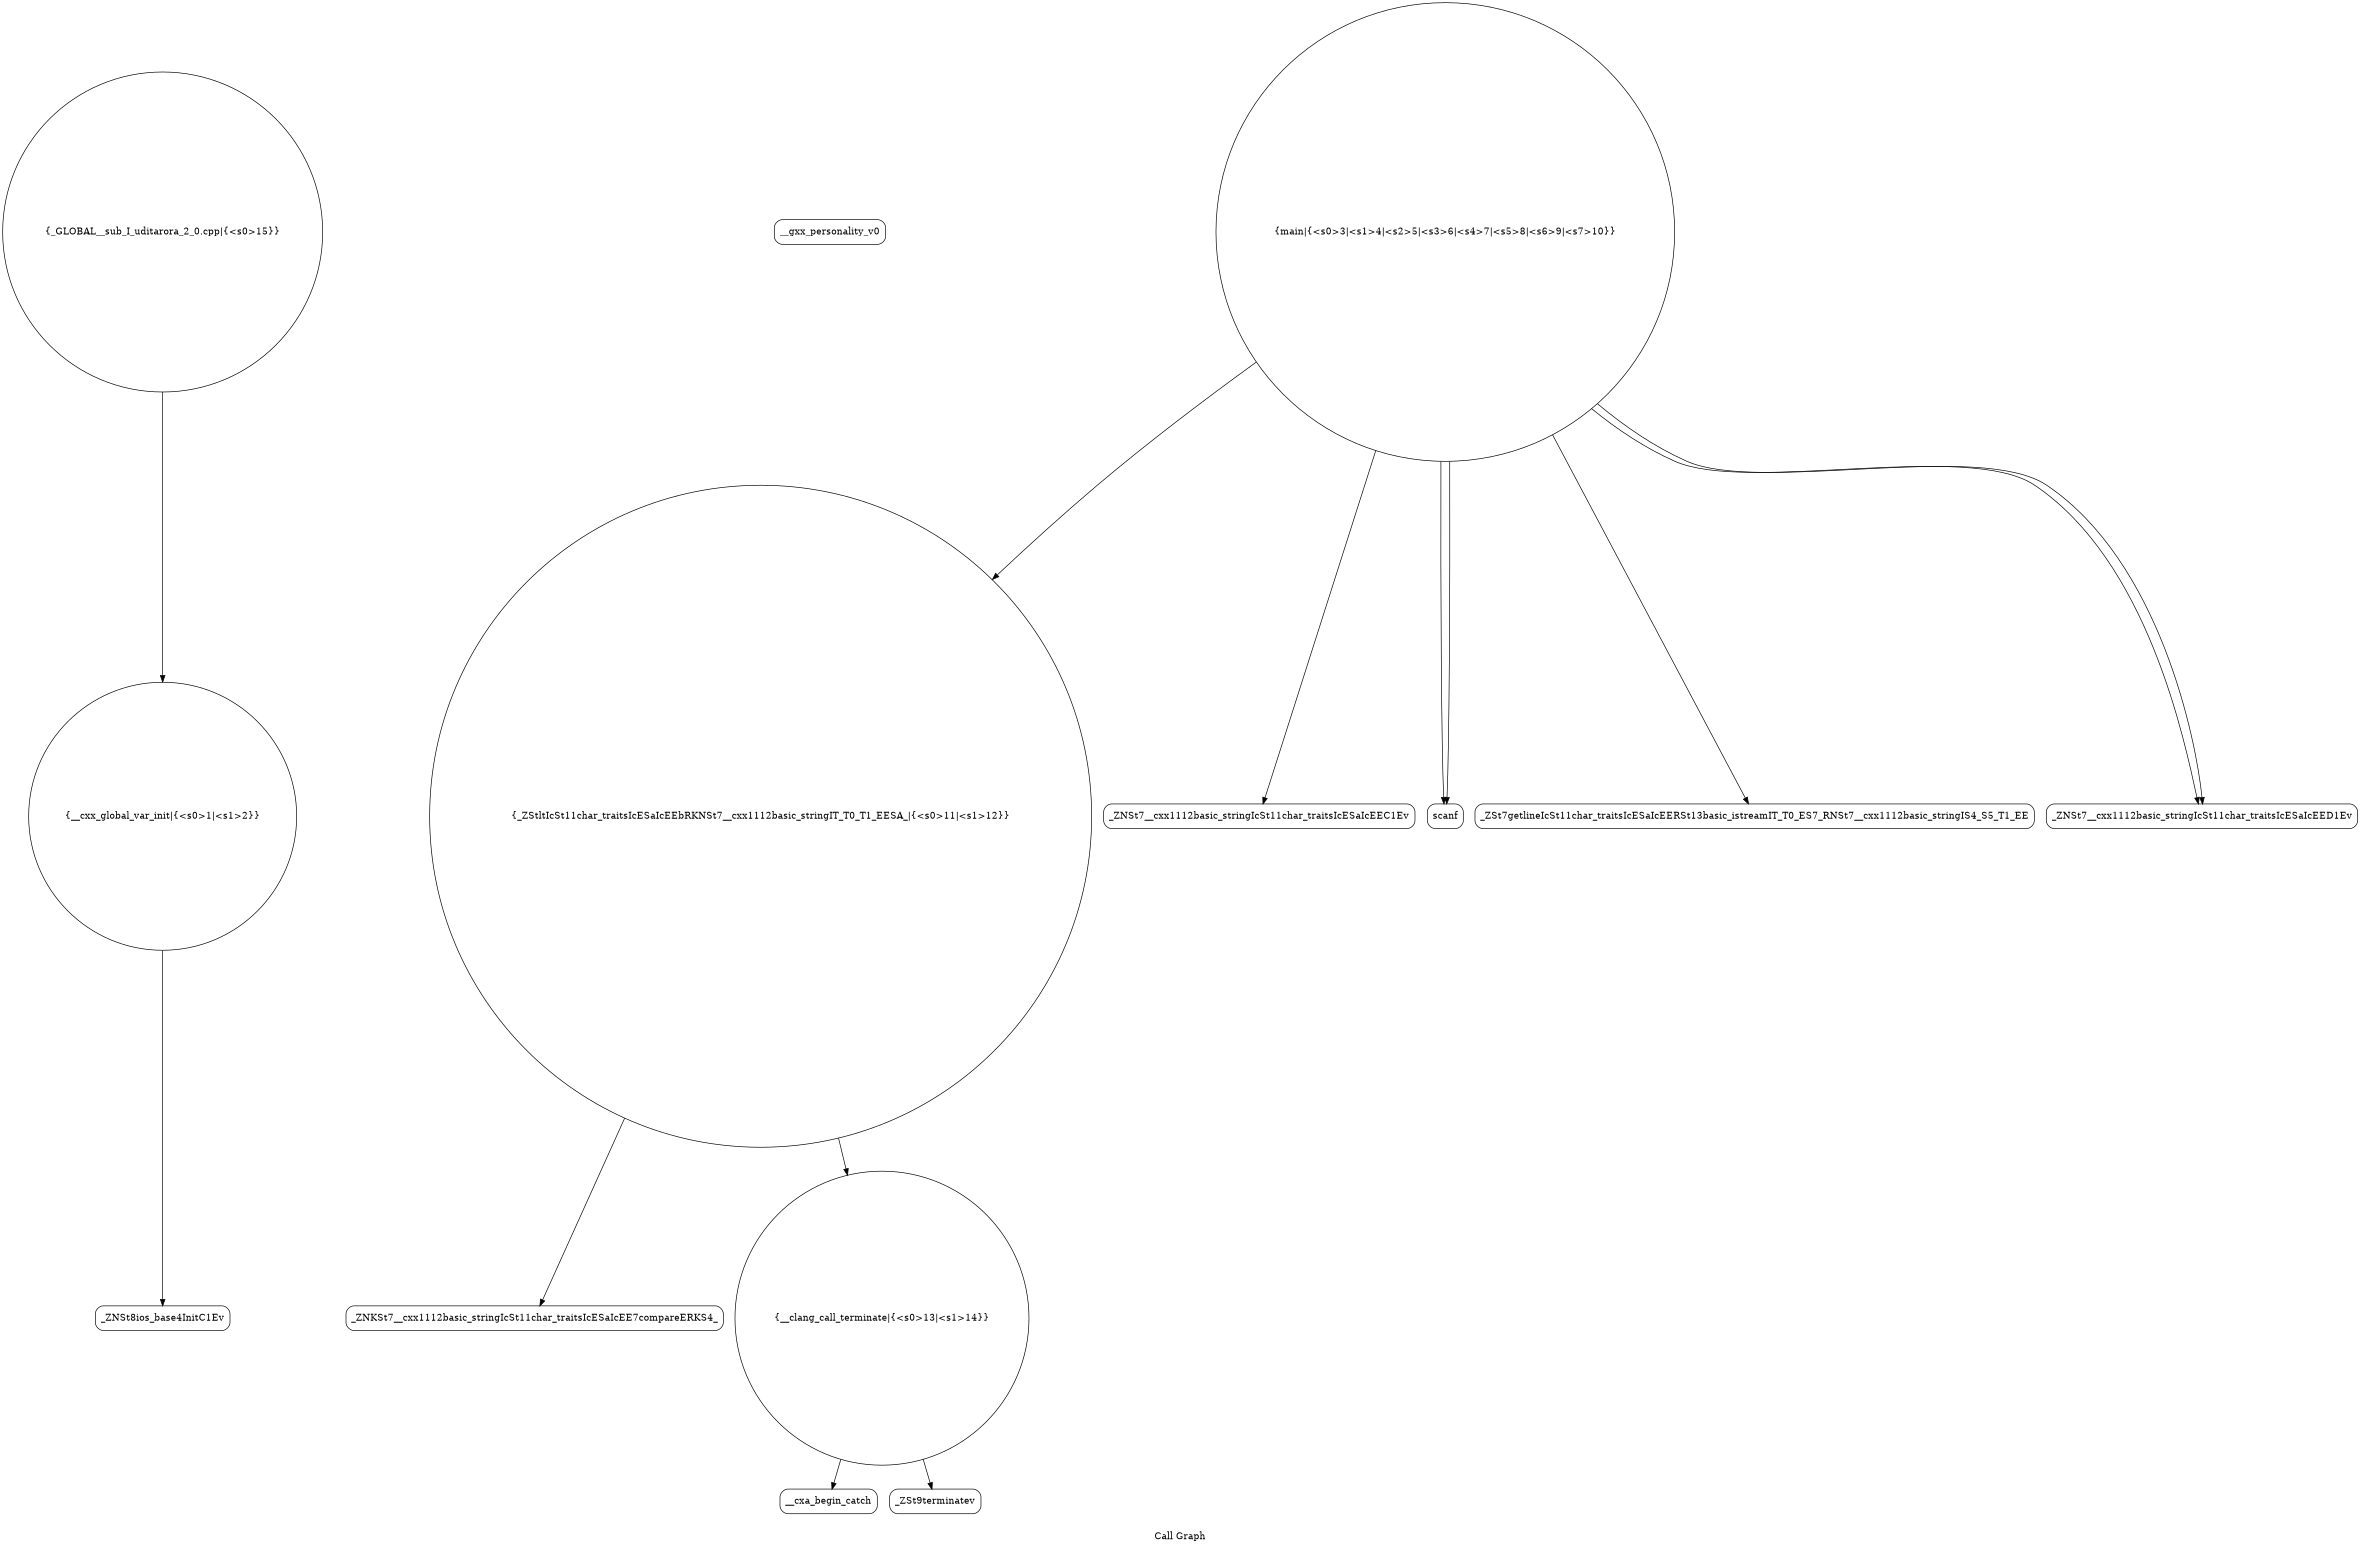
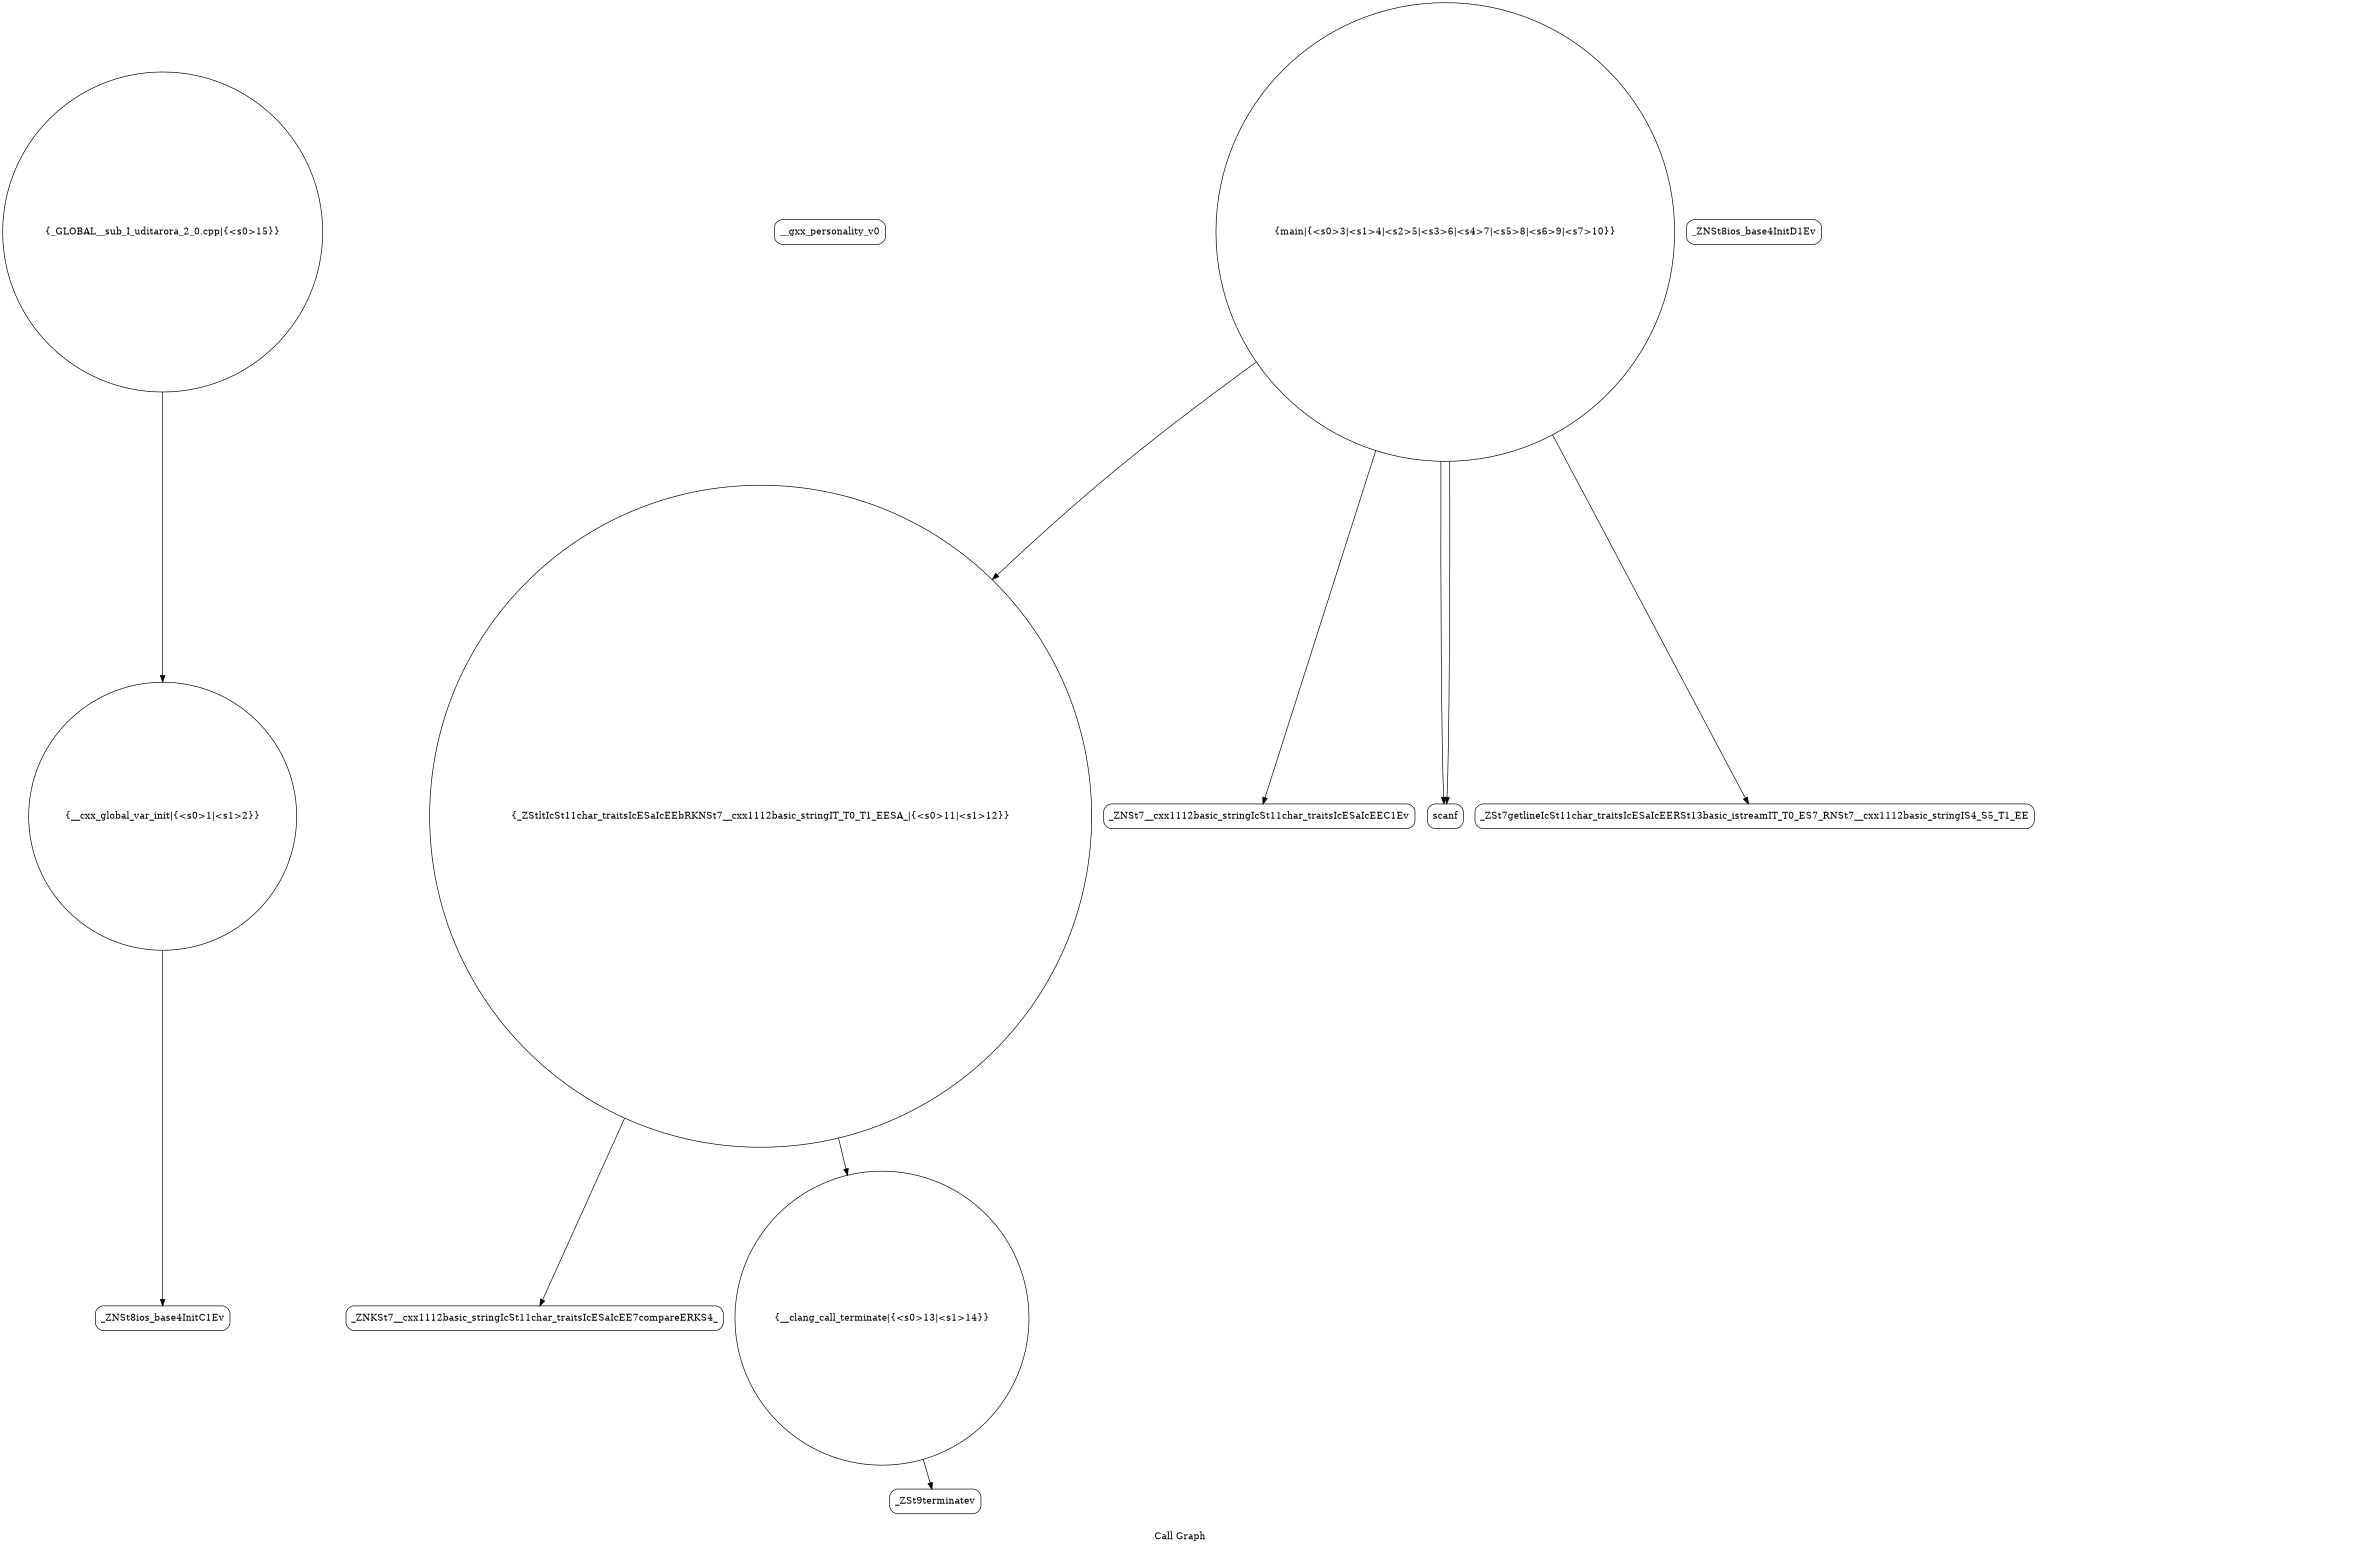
node "_ZNSt8ios_base4InitD1Ev": added
node "_ZNSt7__cxx1112basic_stringIcSt11char_traitsIcESaIcEED1Ev": removed
node "__cxa_begin_catch": removed
